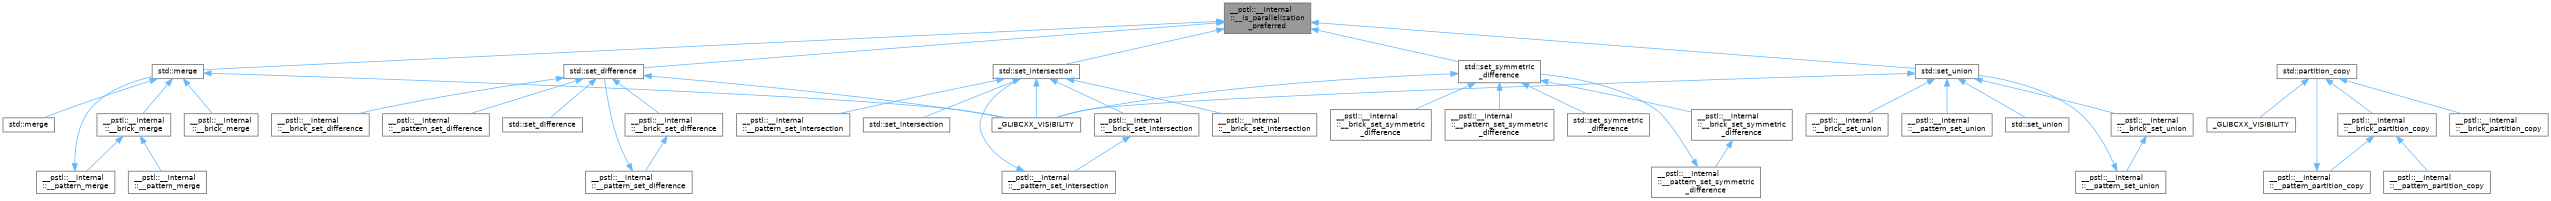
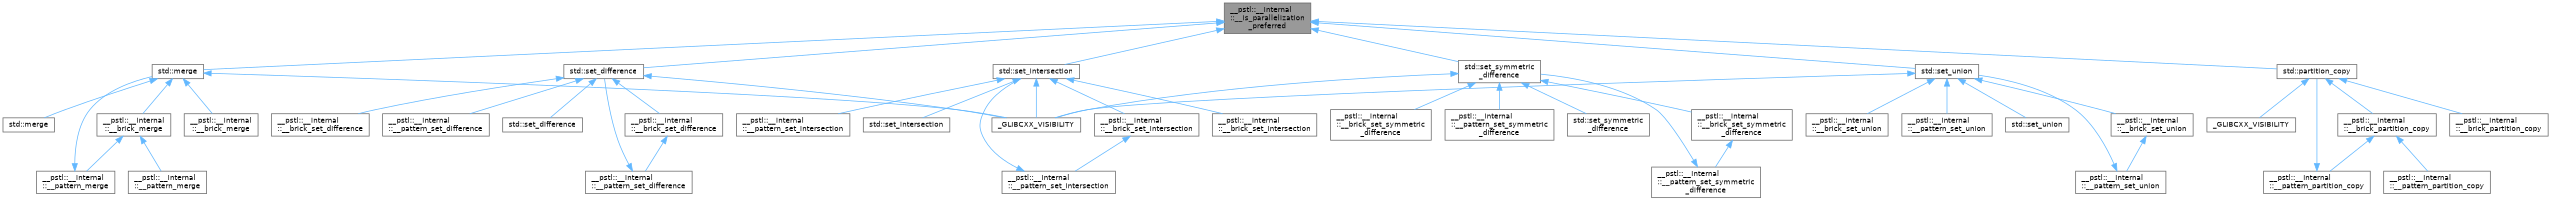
edge "std::partition_copy" -> "__pstl::__internal ::__is_parallelization _preferred": added
